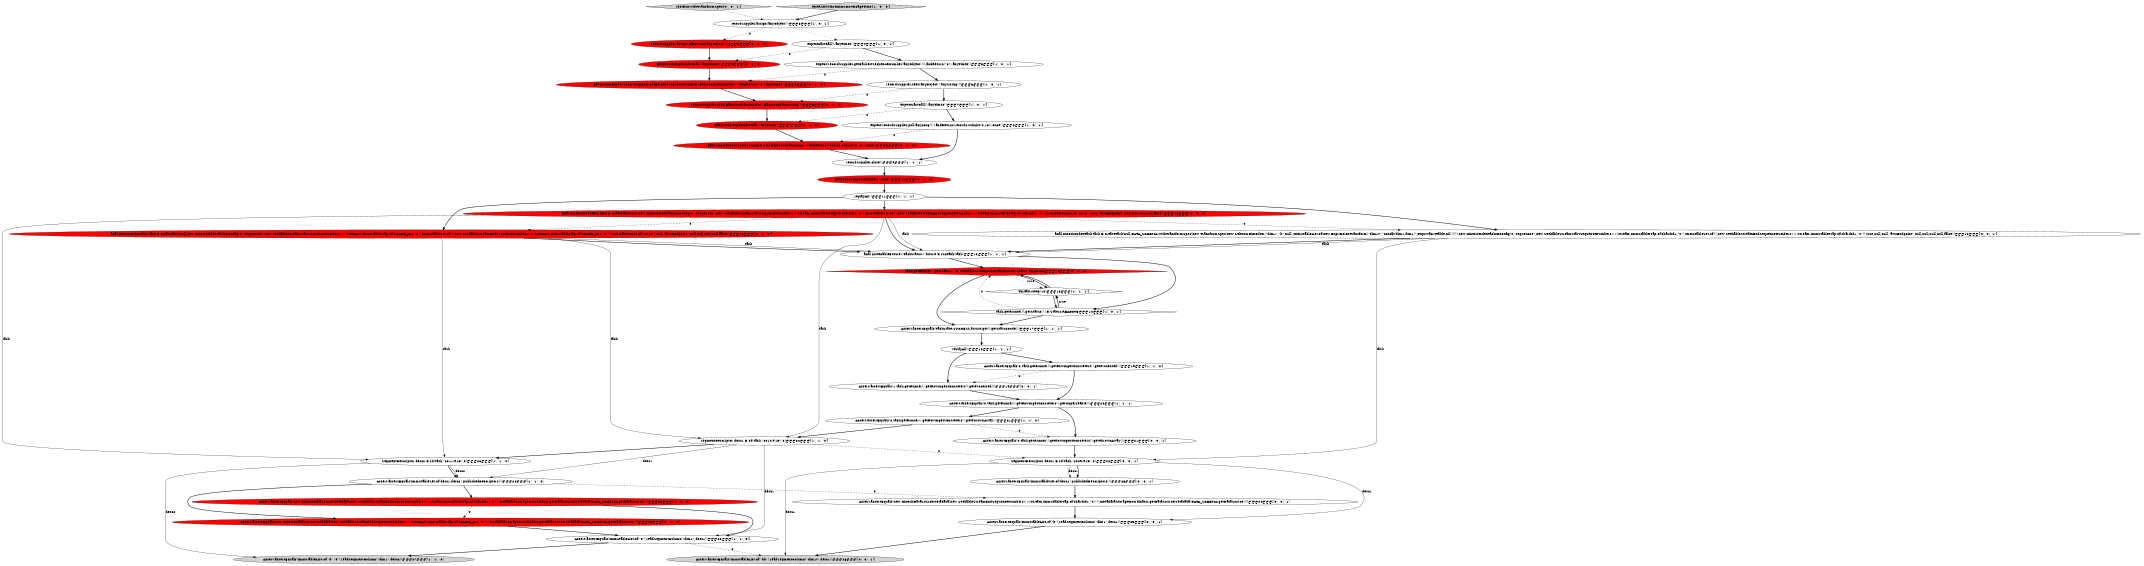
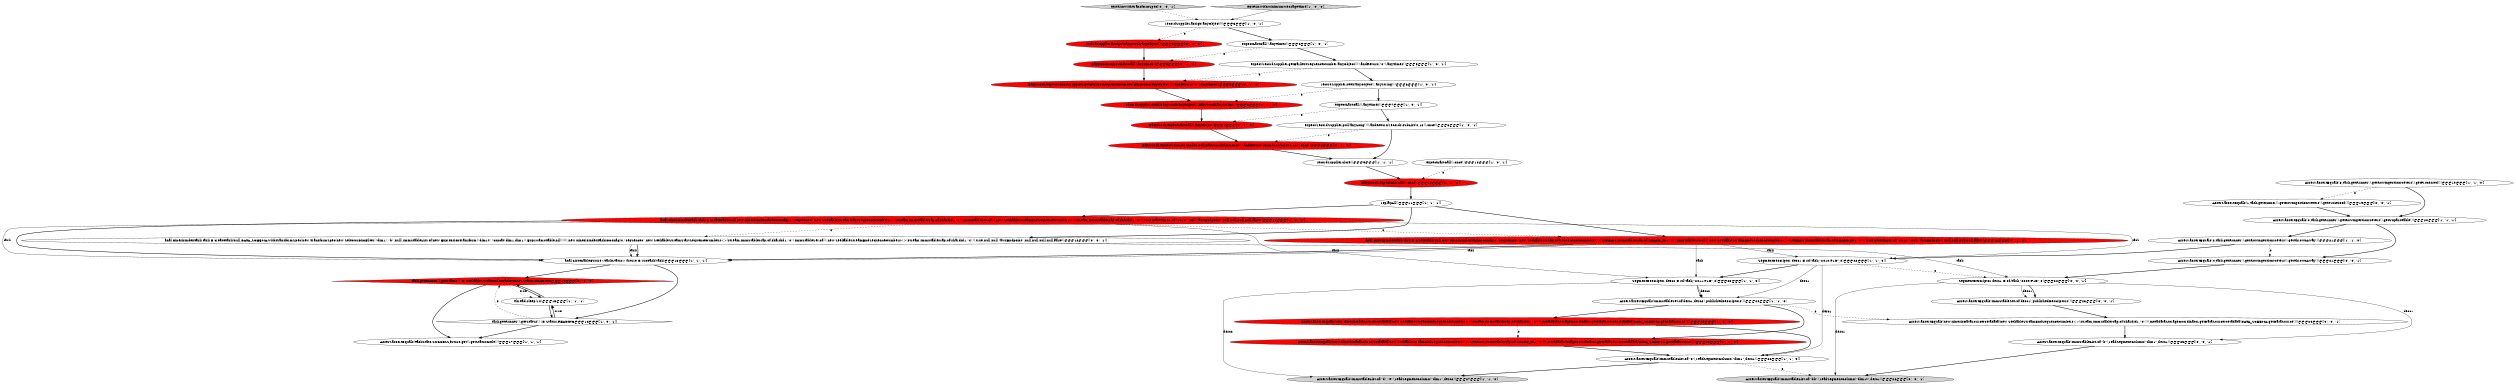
edge "testRunWithMinimumMessageTime['1', '0', '0']" -> "recordSupplier.assign(anyObject())@@@3@@@['1', '0', '1']": style bold -> solid
edge "recordSupplier.assign(anyObject())@@@3@@@['1', '0', '1']" -> "expectLastCall().anyTimes()@@@4@@@['1', '0', '1']": style dotted -> bold
node "expectLastCall().once()@@@10@@@['1', '0', '1']": added
node "Thread.sleep(10)@@@15@@@['1', '1', '1']": shape diamond -> ellipse
node "verifyAll()@@@18@@@['1', '1', '1']": removed
